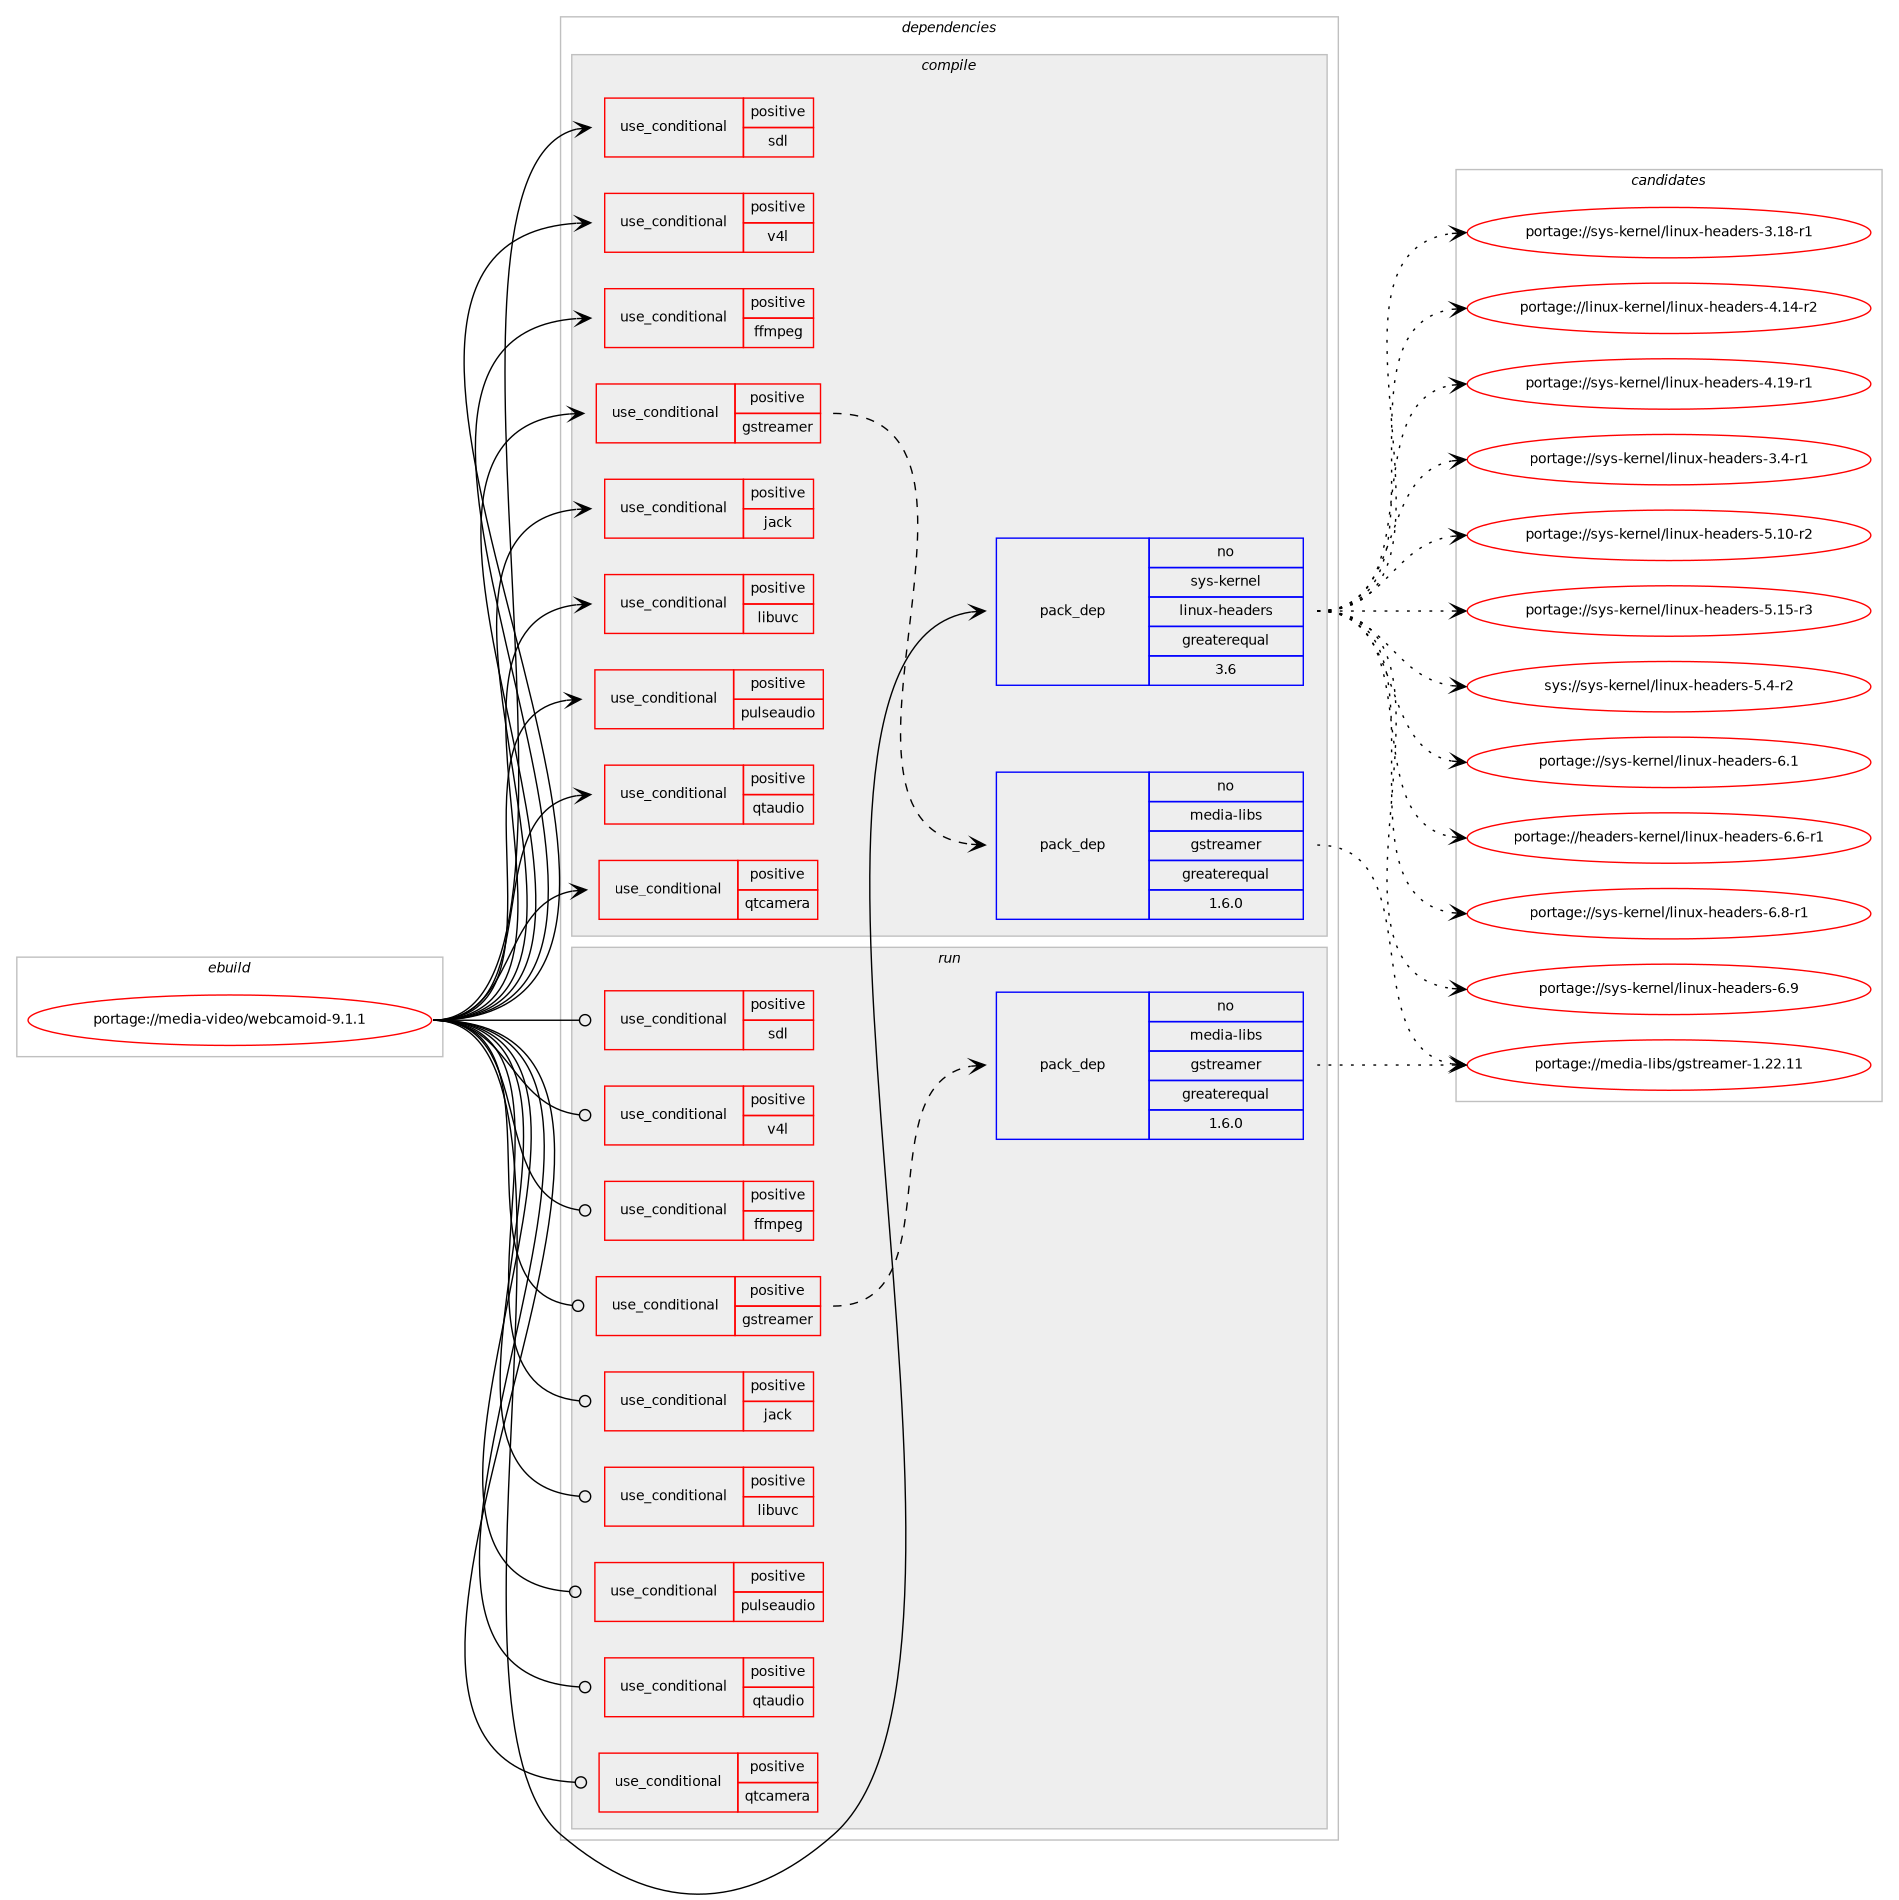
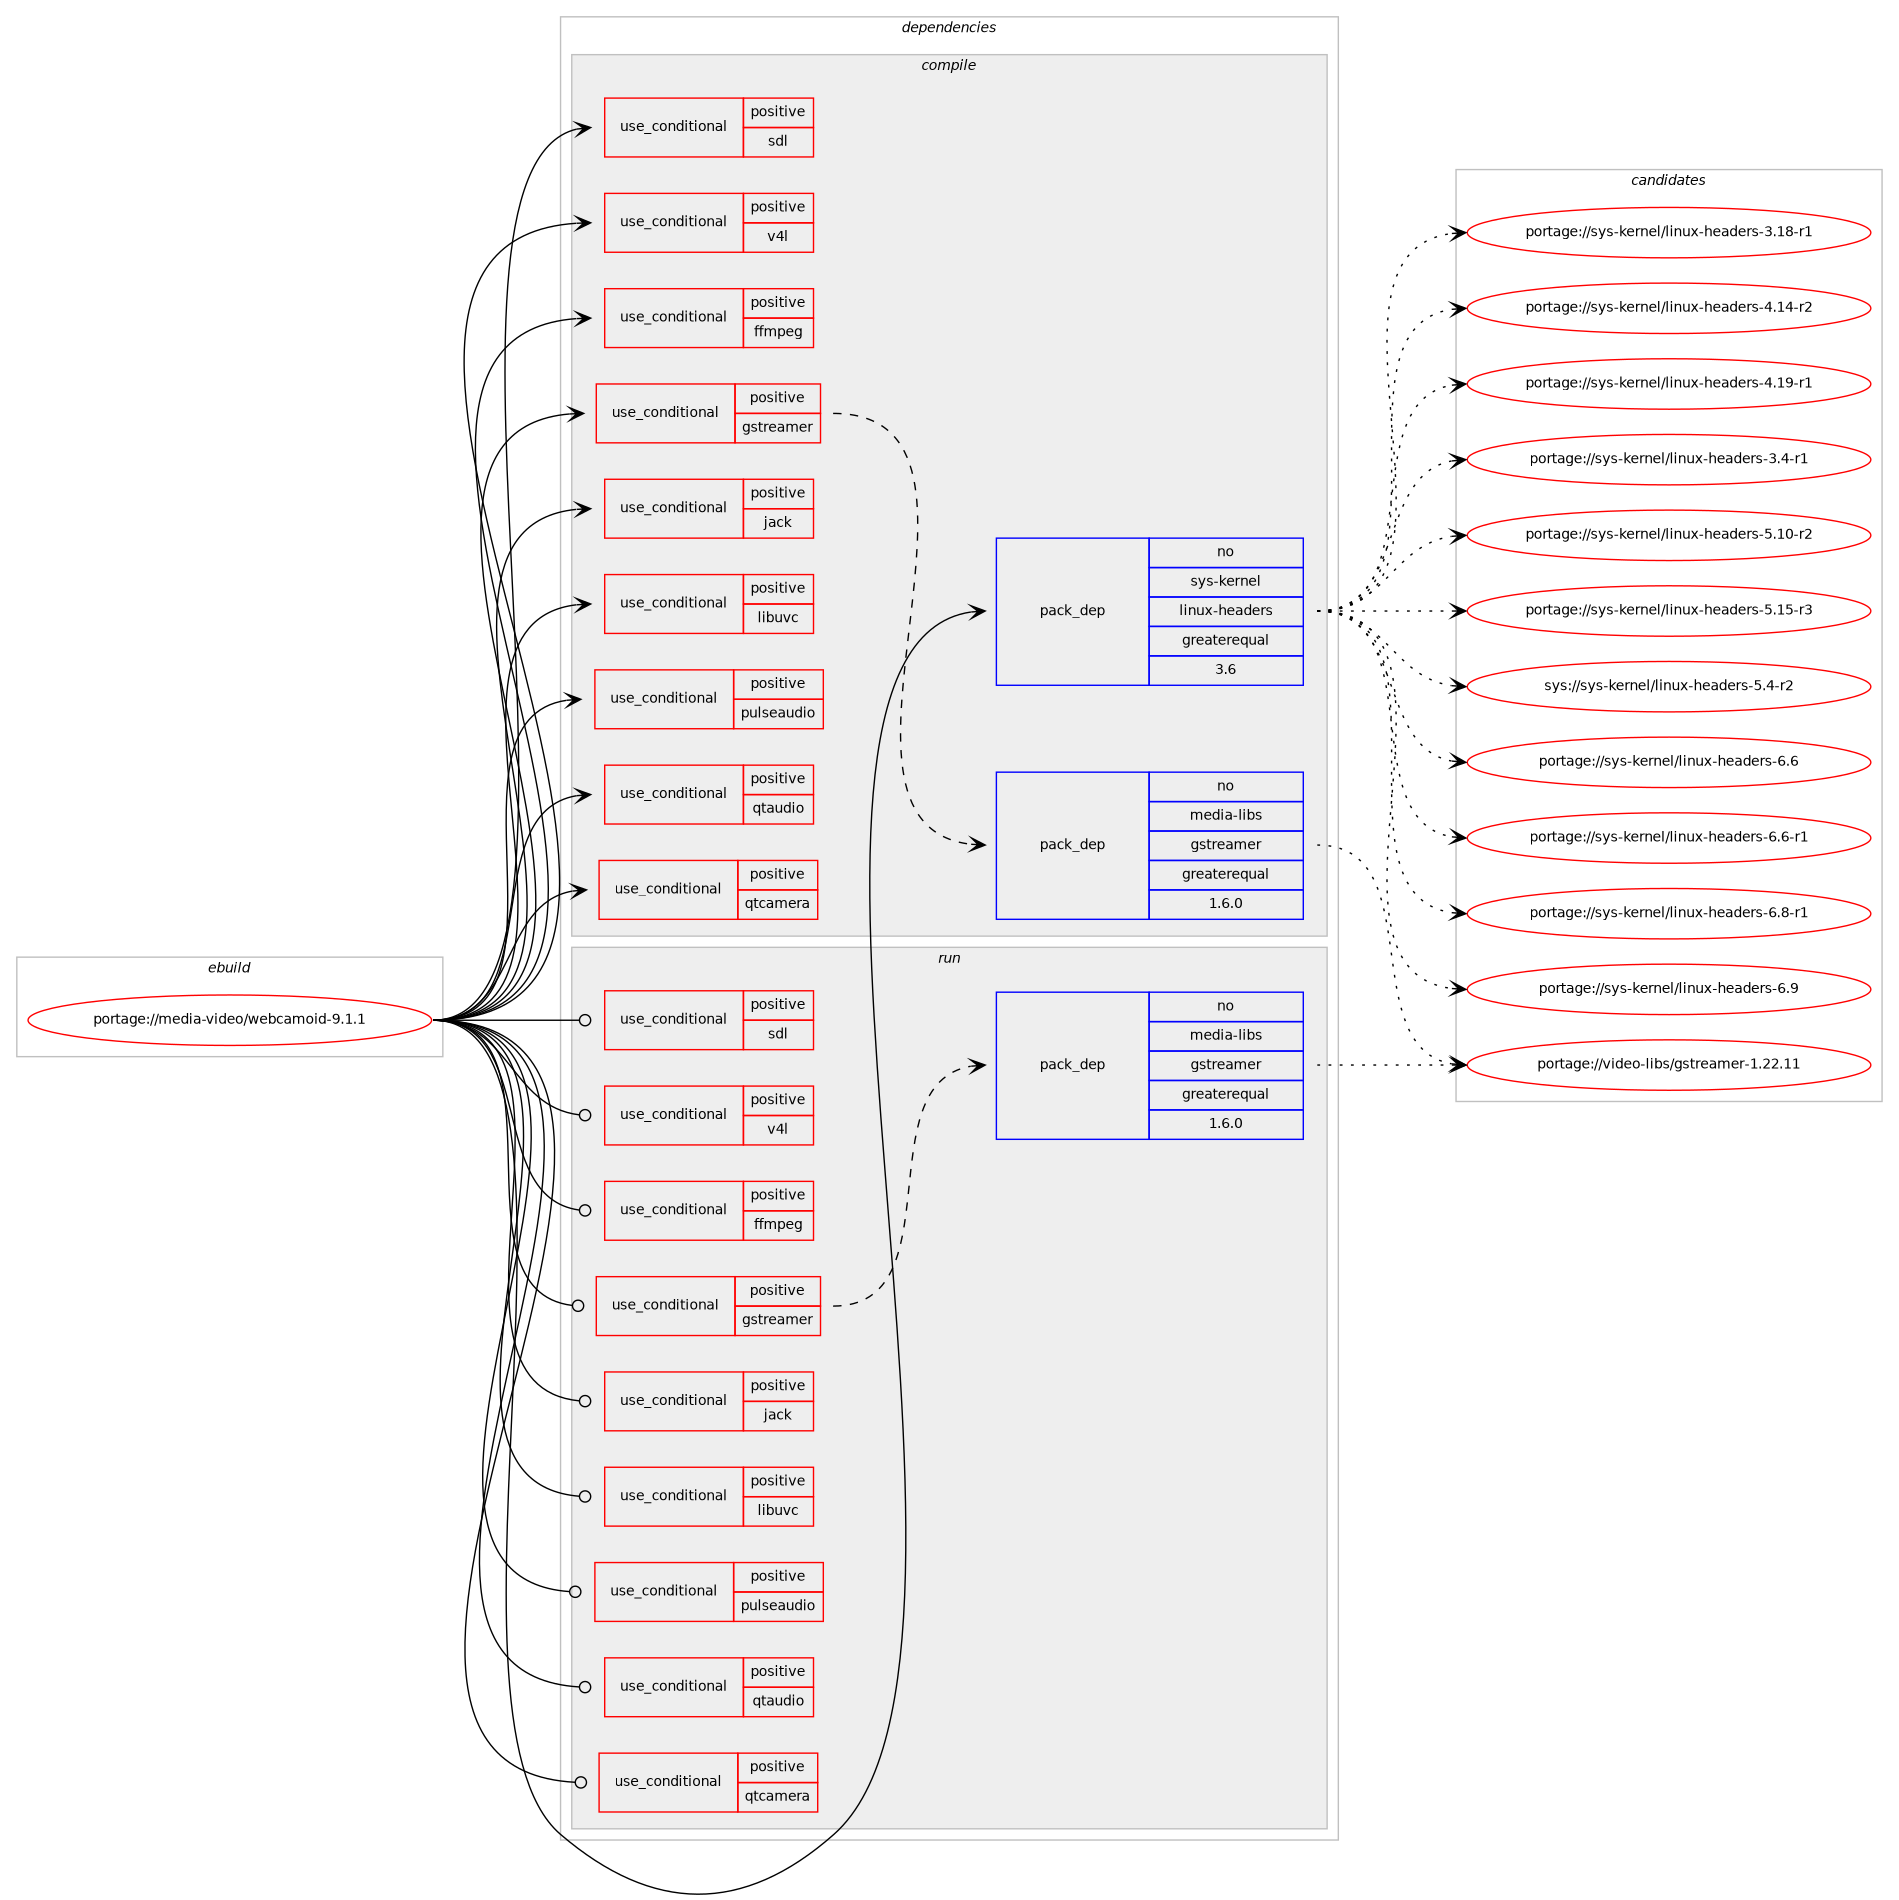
node "portage://linux-kernel/linux-headers-4.14-r2": label "portage://linux-kernel/linux-headers-4.14-r2" -> "portage://sys-kernel/linux-headers-4.14-r2"
node "portage://sys-kernel/linux-headers-6.1": label "portage://sys-kernel/linux-headers-6.1" -> "portage://sys-kernel/linux-headers-6.6"
node "portage://headers-kernel/linux-headers-6.6-r1": label "portage://headers-kernel/linux-headers-6.6-r1" -> "portage://sys-kernel/linux-headers-6.6-r1"
node "portage://media-libs/gstreamer-1.22.11": label "portage://media-libs/gstreamer-1.22.11" -> "portage://video-libs/gstreamer-1.22.11"
